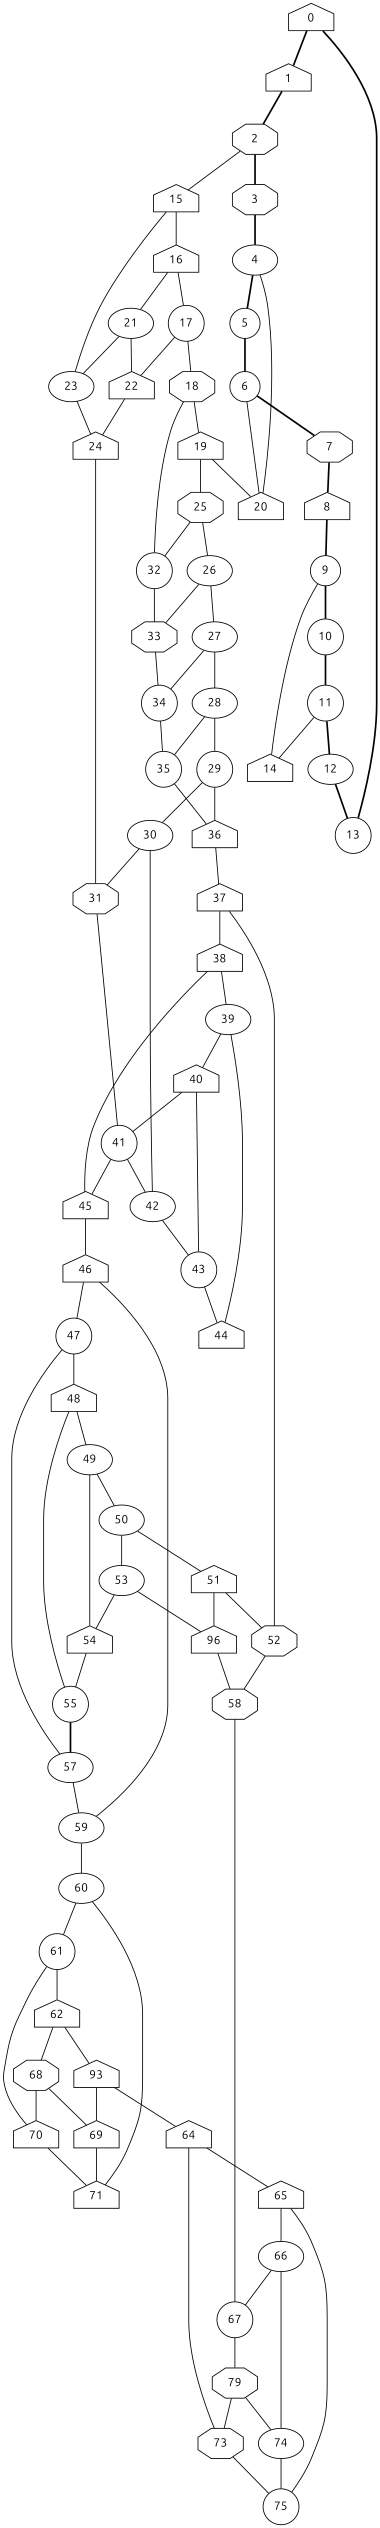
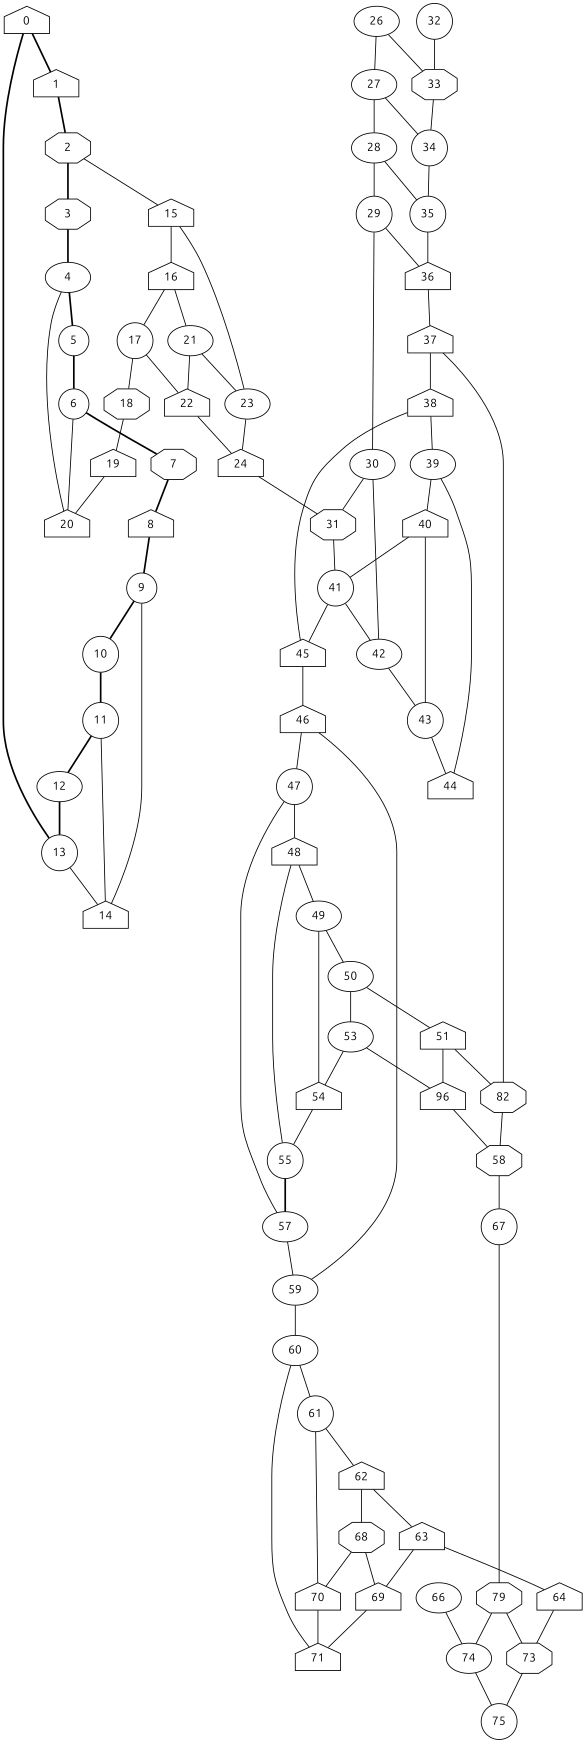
edge "18" -- "32": removed
node "25": removed
edge "13" -- "14": added
node "52": label "52" -> "82"
node "93": label "93" -> "63"
node "65": removed
edge "66" -- "67": removed
